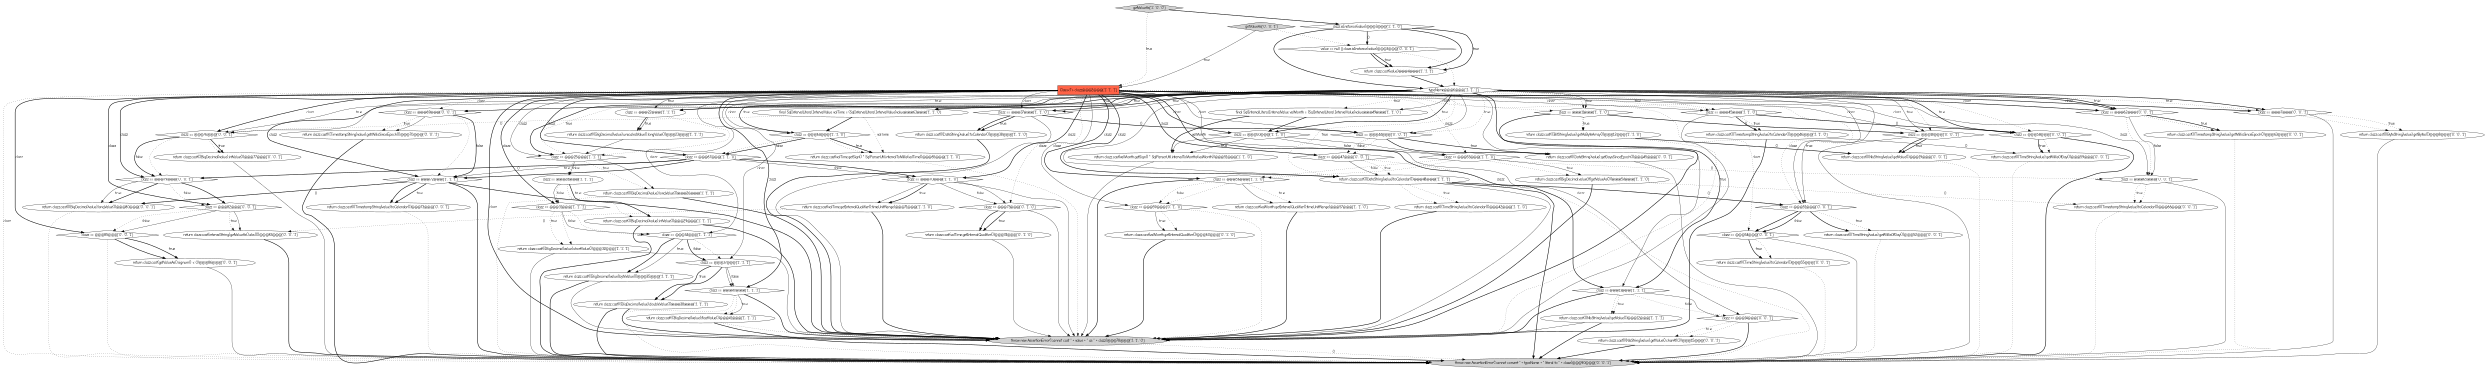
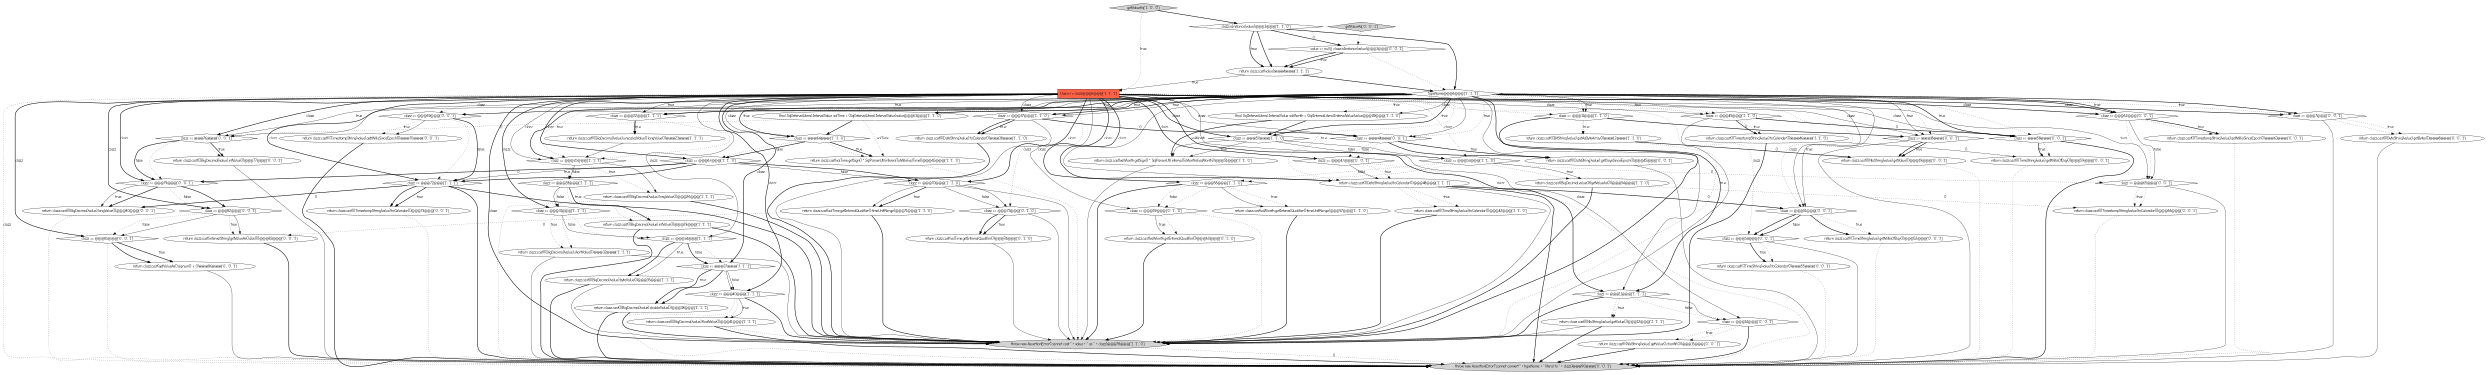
edge "getValueAs['0', '0', '1']" -> "Class<T> clazz@@@2@@@['1', '1', '1']": now "return clazz.cast(value)@@@4@@@['1', '1', '1']" -> "Class<T> clazz@@@2@@@['1', '1', '1']"
node "clazz == @@@22@@@['1', '1', '1']": shape ellipse -> diamond
edge "Class<T> clazz@@@2@@@['1', '1', '1']" -> "clazz == @@@37@@@['1', '1', '1']": style solid -> bold
node "clazz == @@@28@@@['1', '1', '1']": shape ellipse -> diamond
